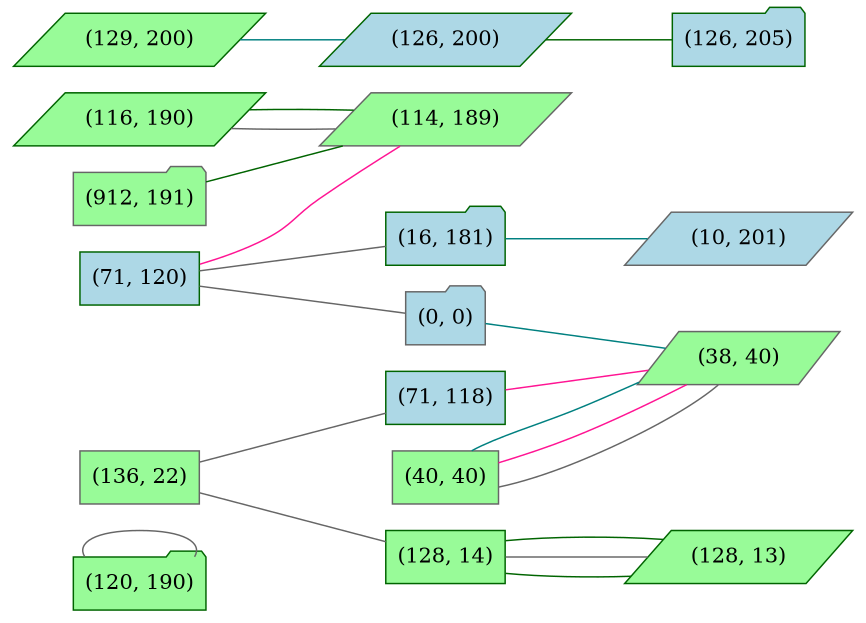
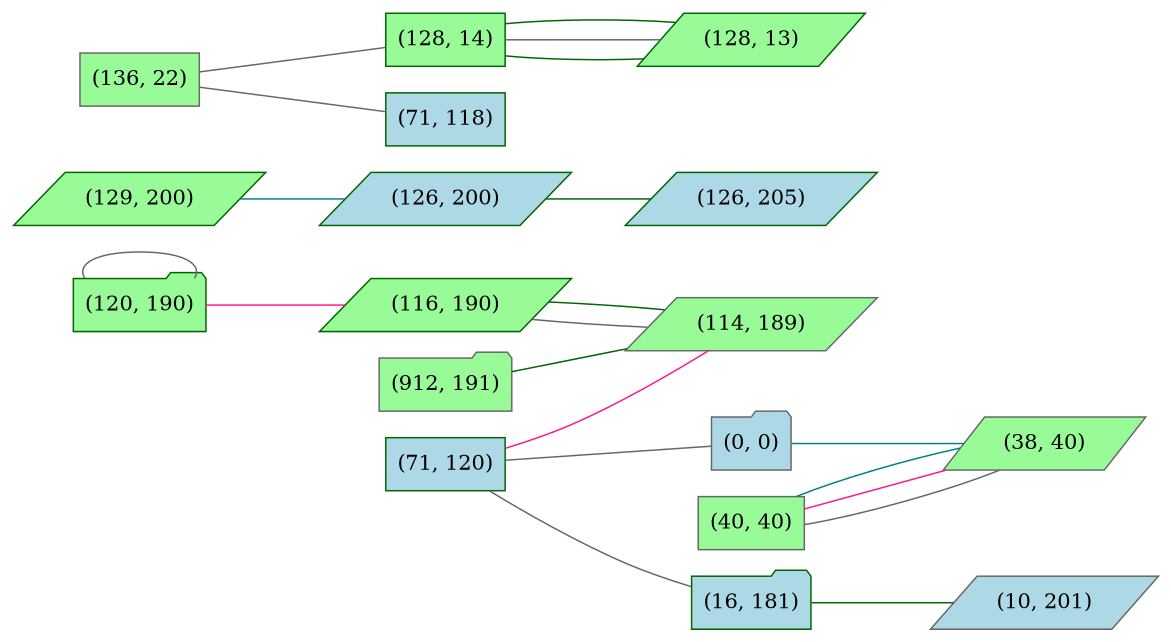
node "(126, 205)": shape folder -> parallelogram
edge "(16, 181)" -- "(10, 201)": color teal -> darkgreen
edge "(120, 190)" -- "(116, 190)": added
edge "(38, 40)" -- "(71, 118)": removed
